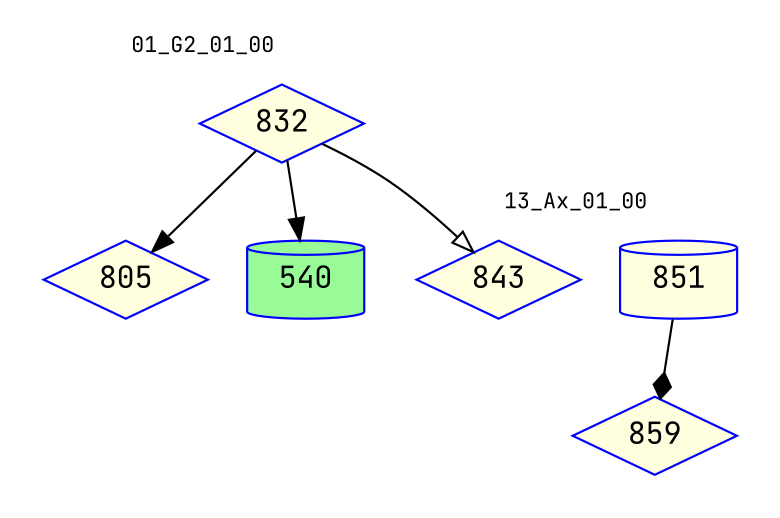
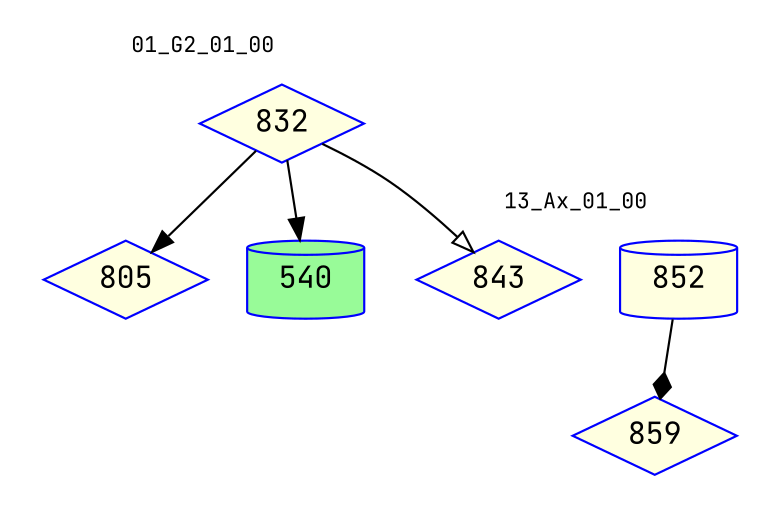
node "851": label "851" -> "852"
